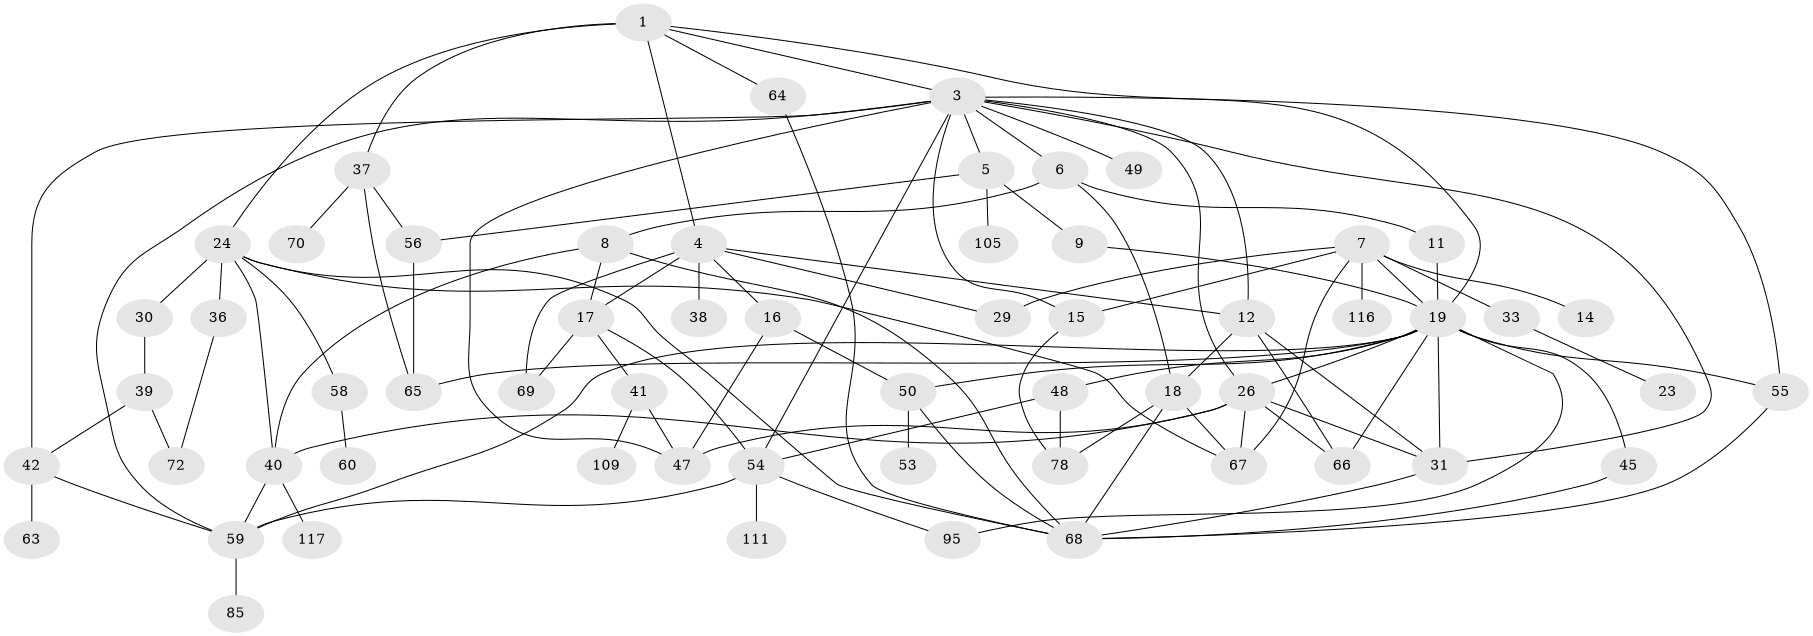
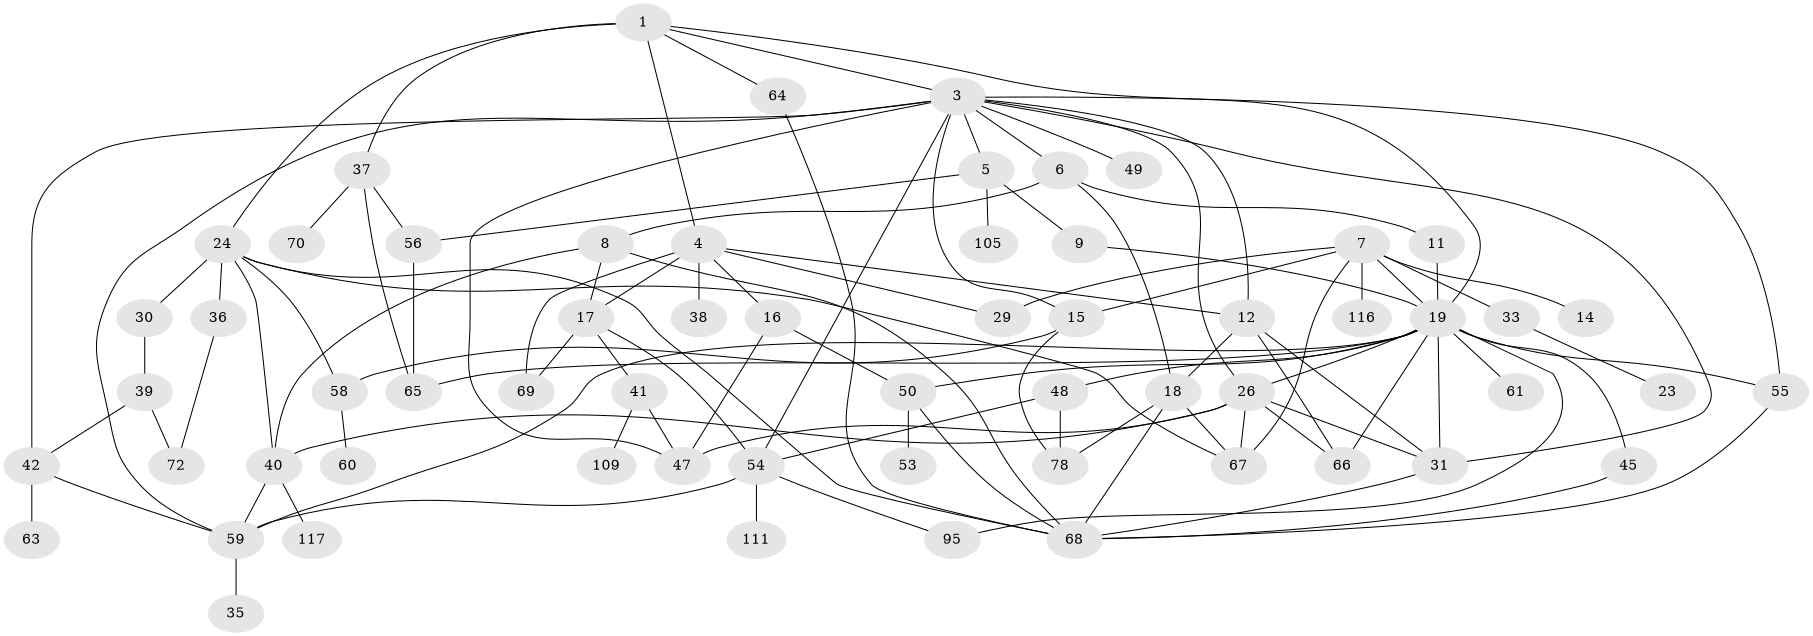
edge "15" -- "58": added
node "61": added
node "85": label "85" -> "35"
